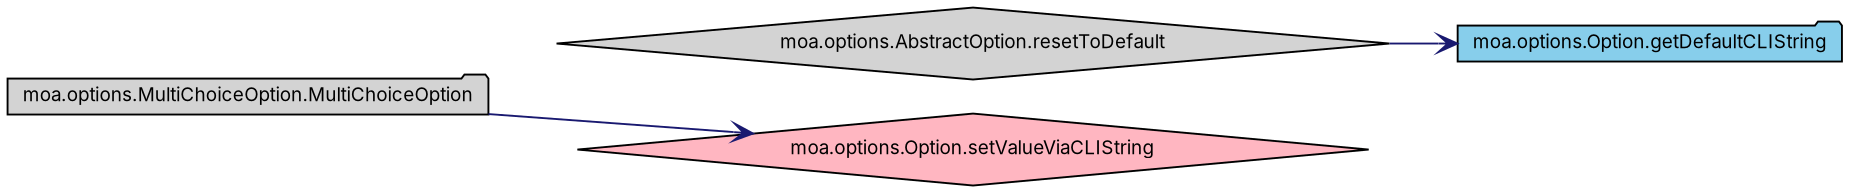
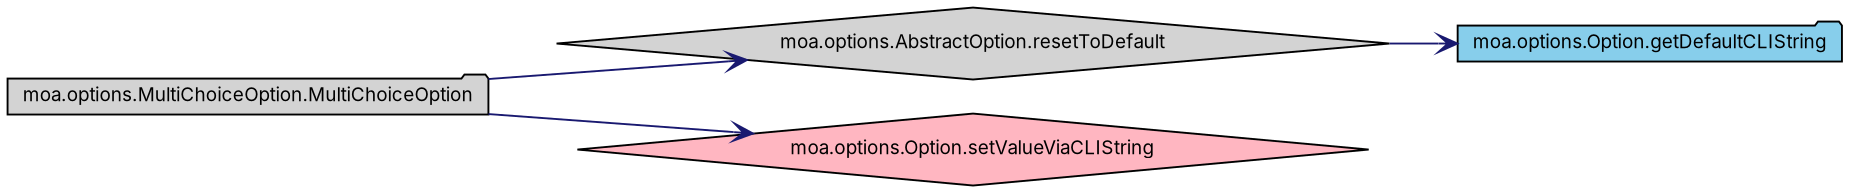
edge "moa.options.MultiChoiceOption.MultiChoiceOption" -> "moa.options.AbstractOption.resetToDefault": added
